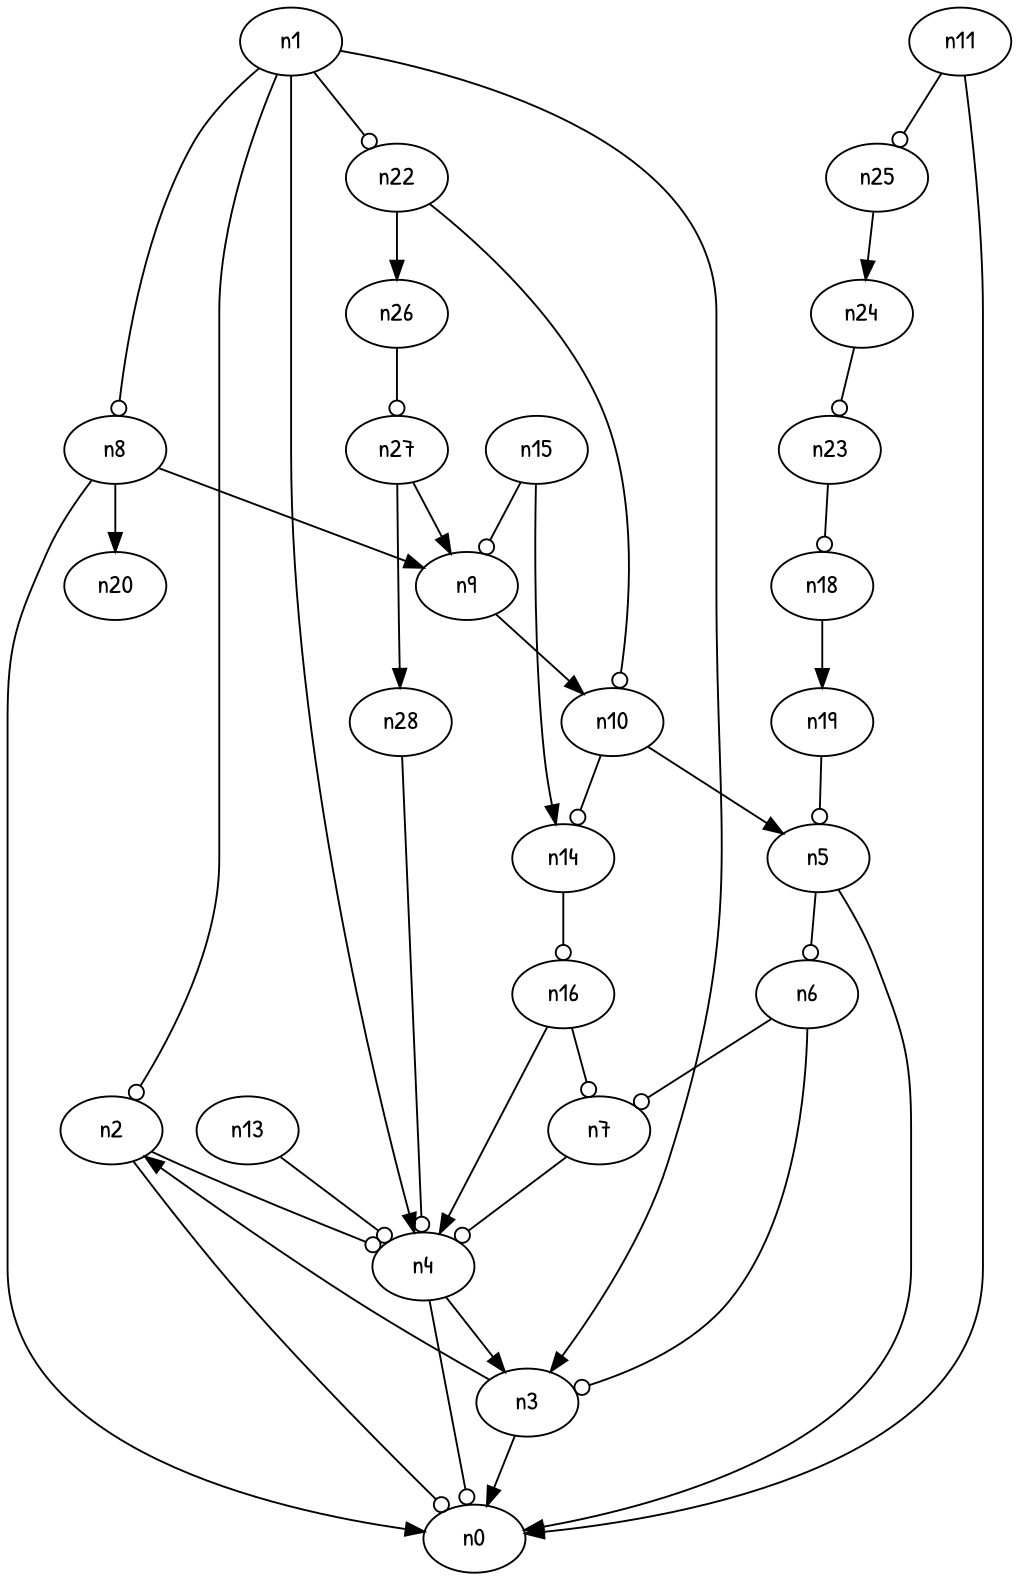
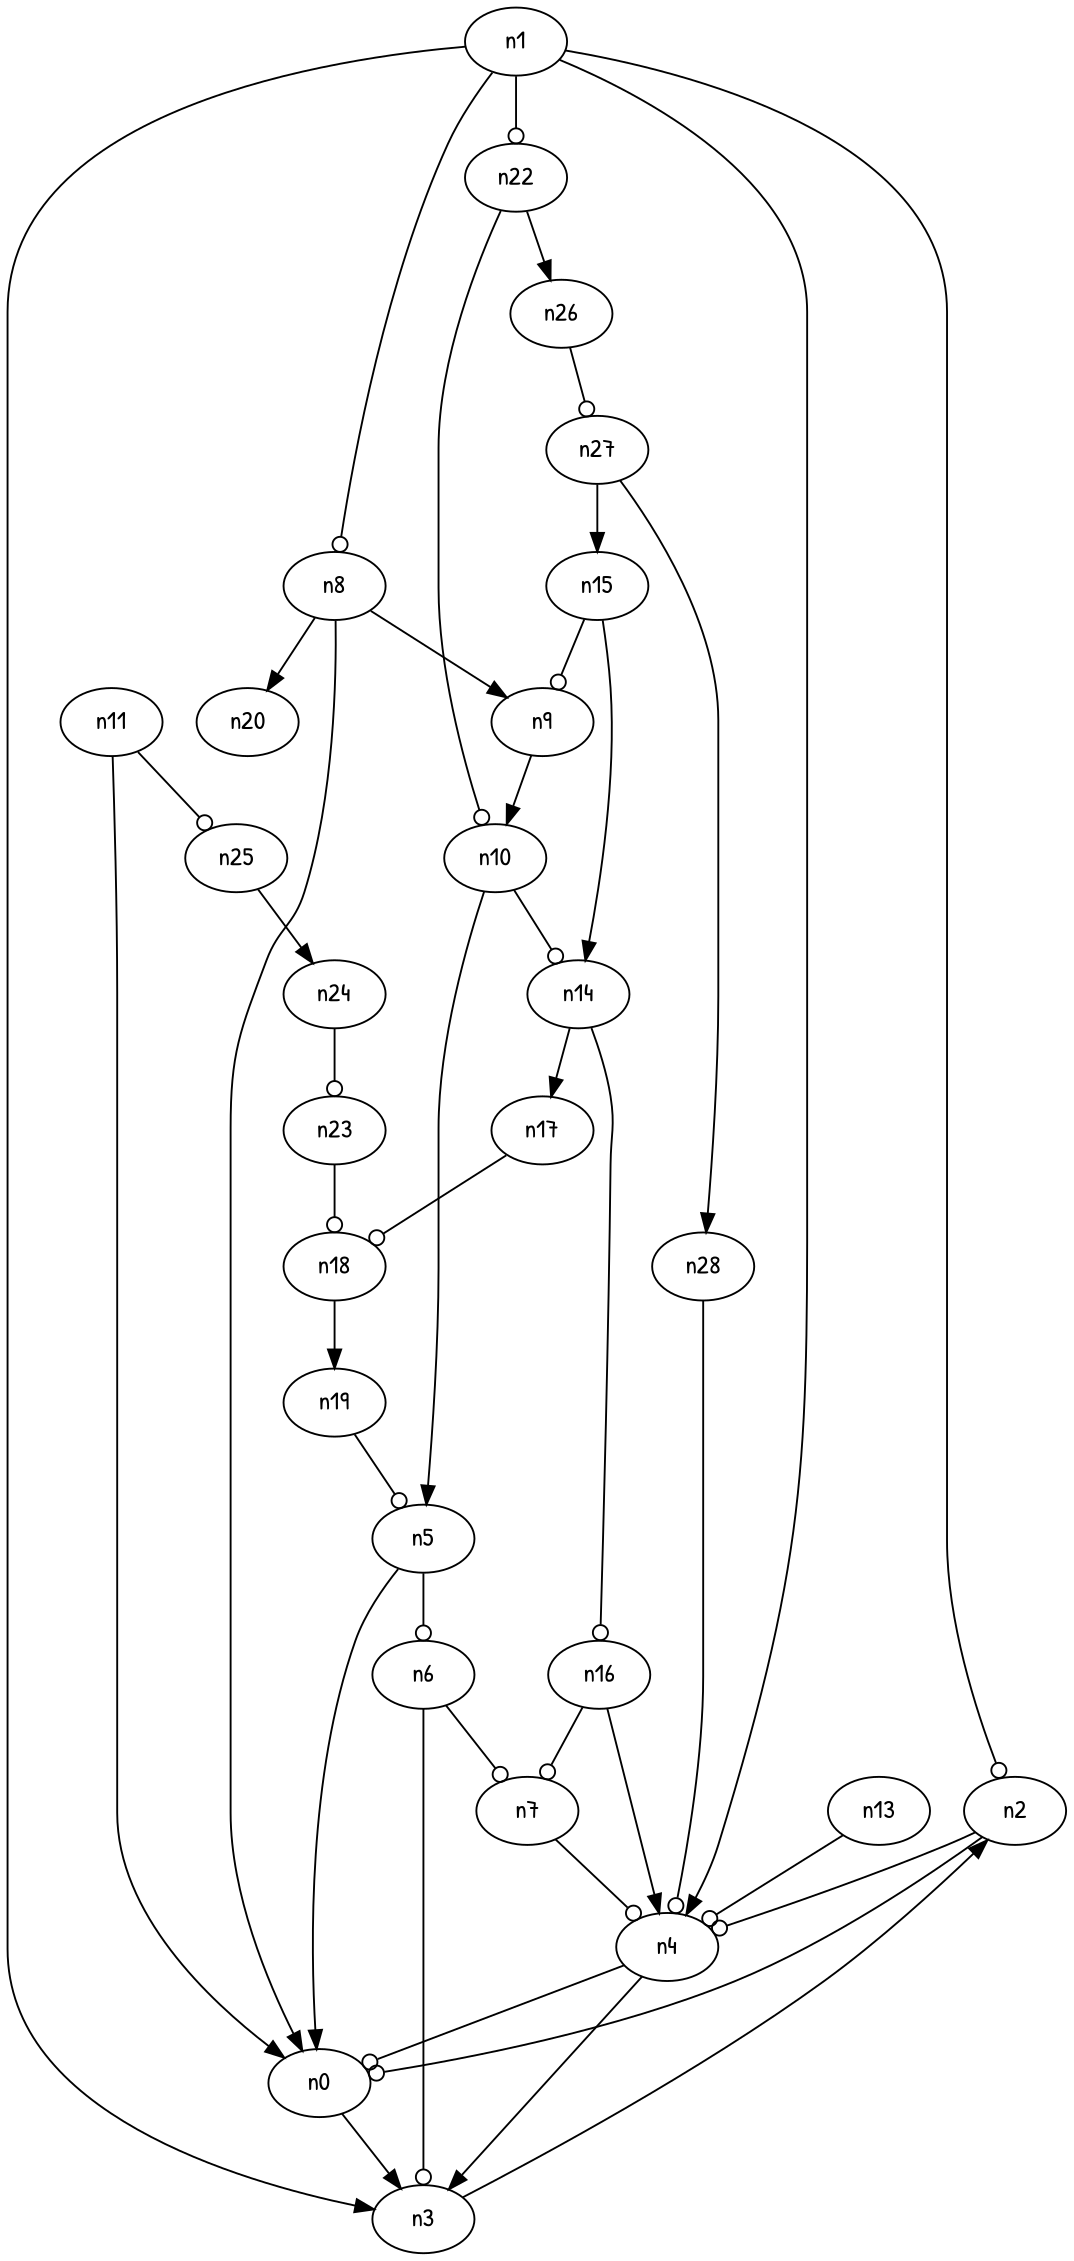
edge "n27" -> "n9": now "n27" -> "n15"
node "n17": added
edge "n3" -> "n0": reversed
